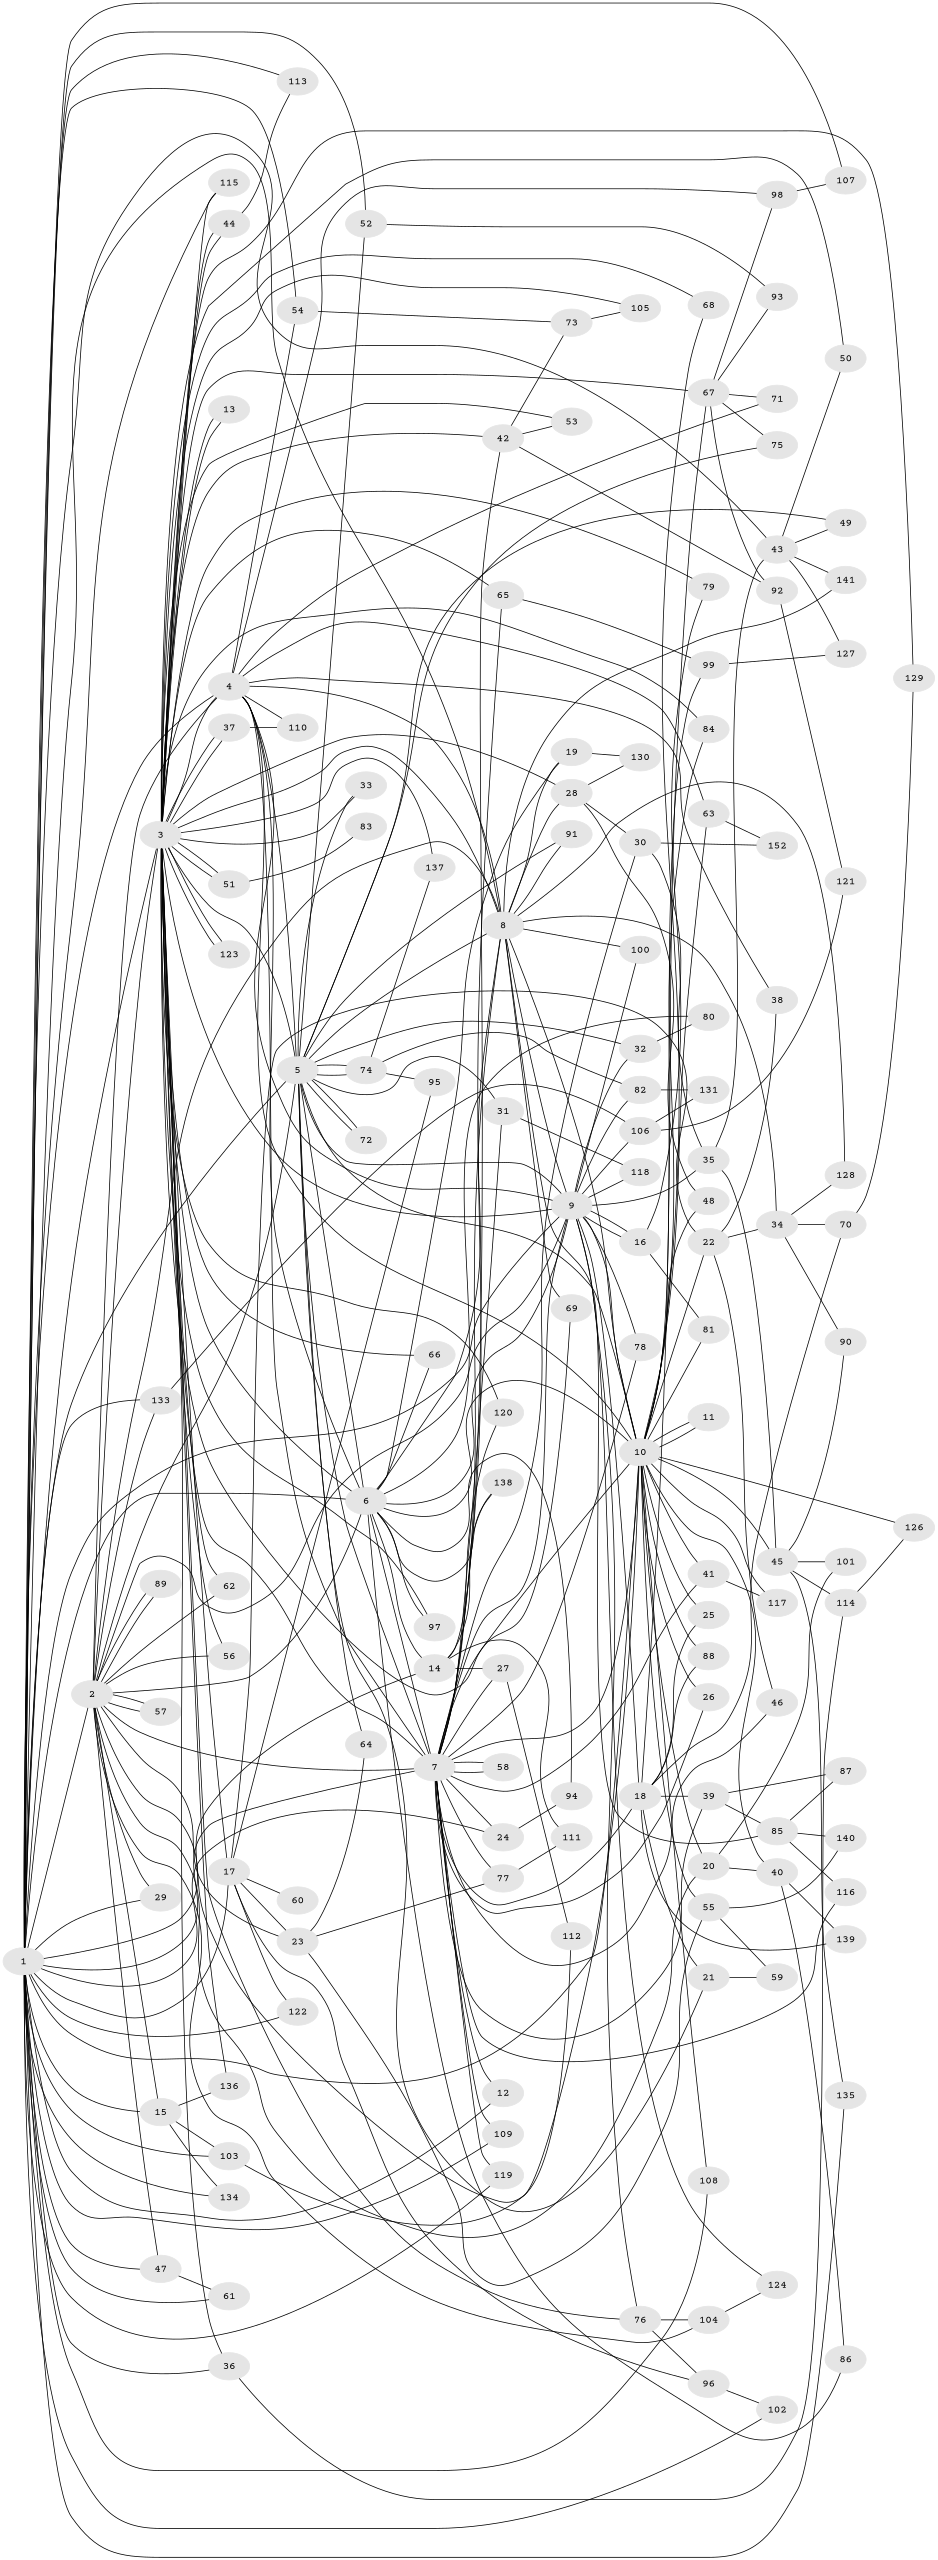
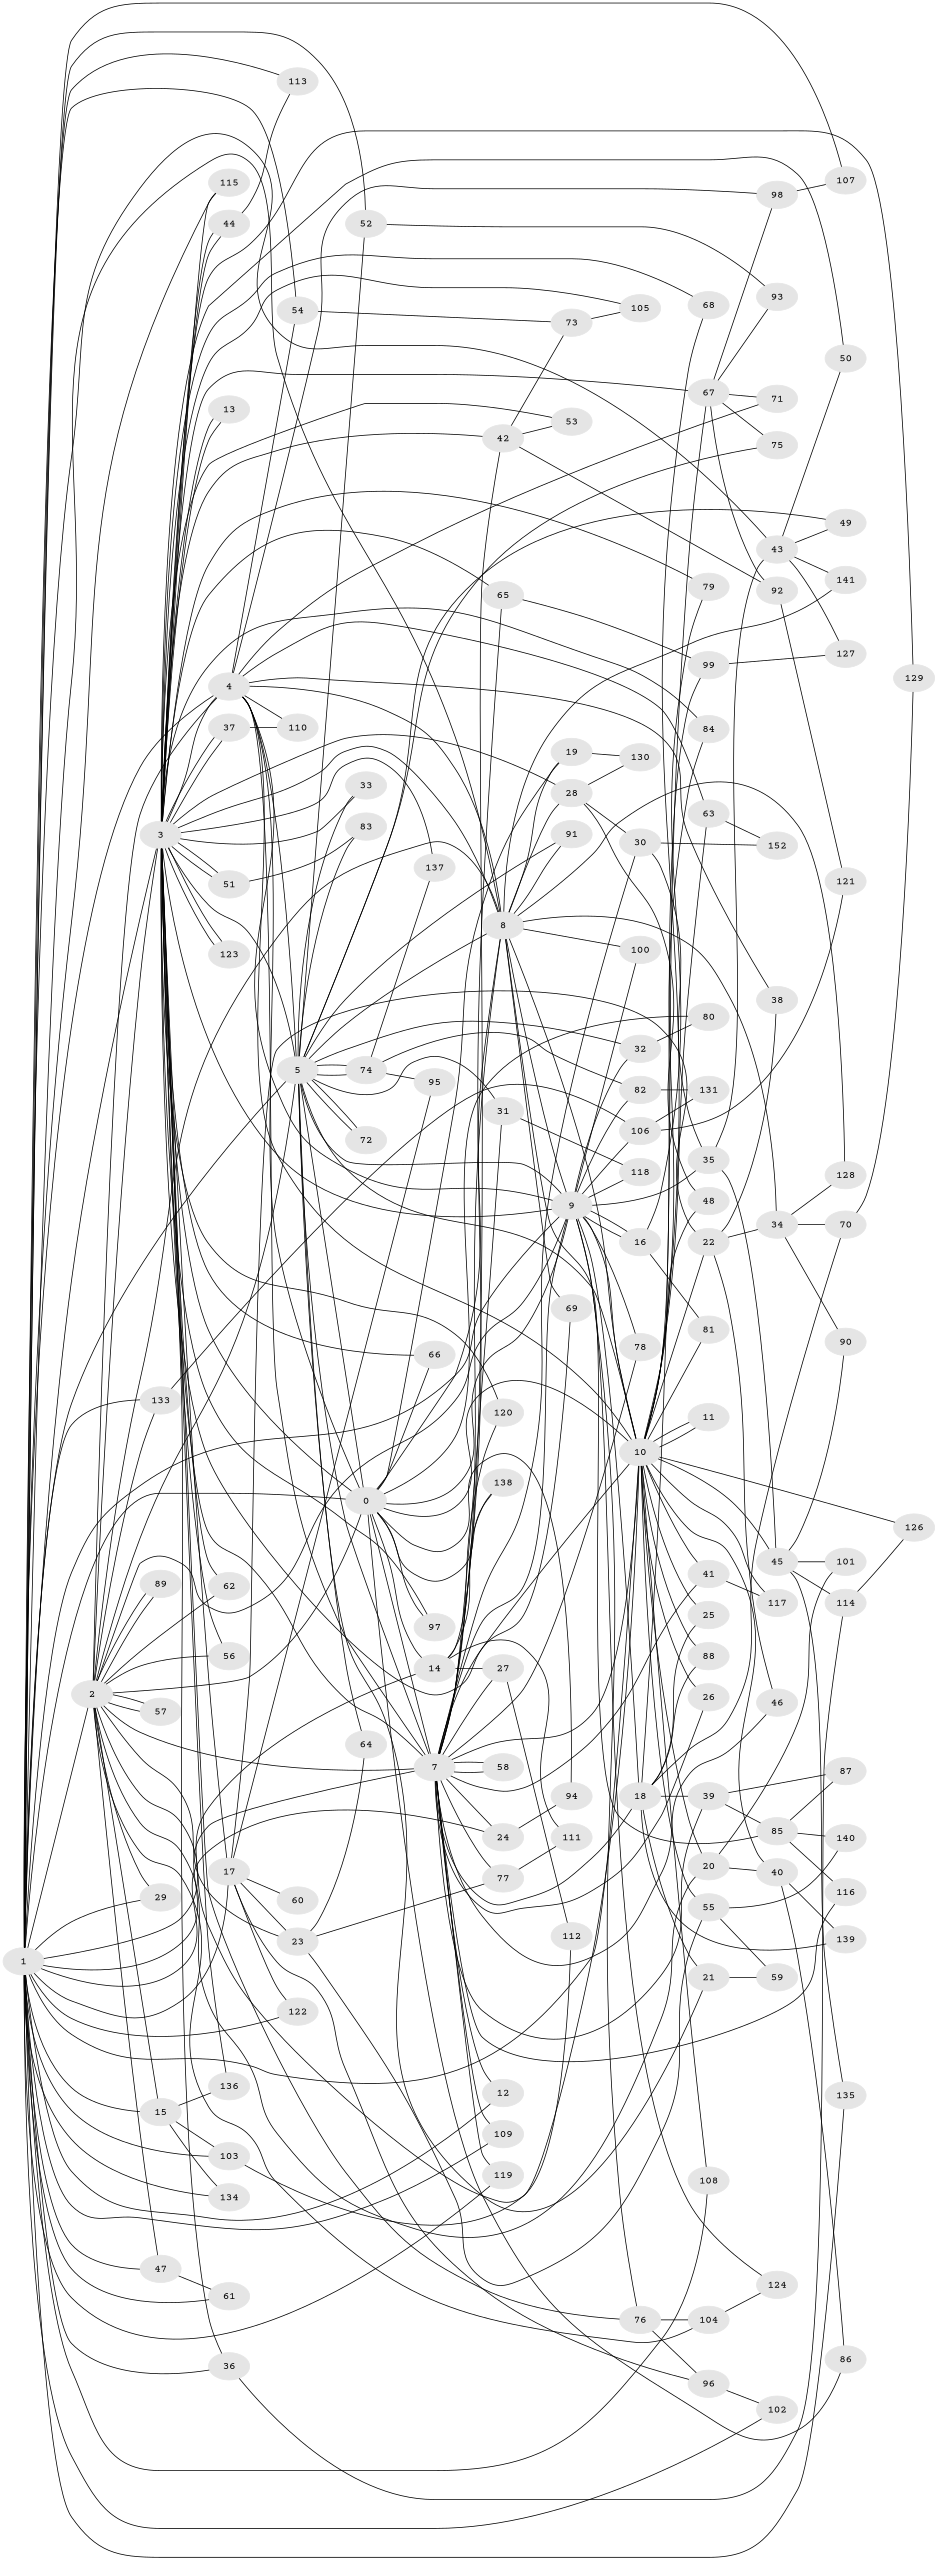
edge "83" -- "5": added
node "6": label "6" -> "0"
